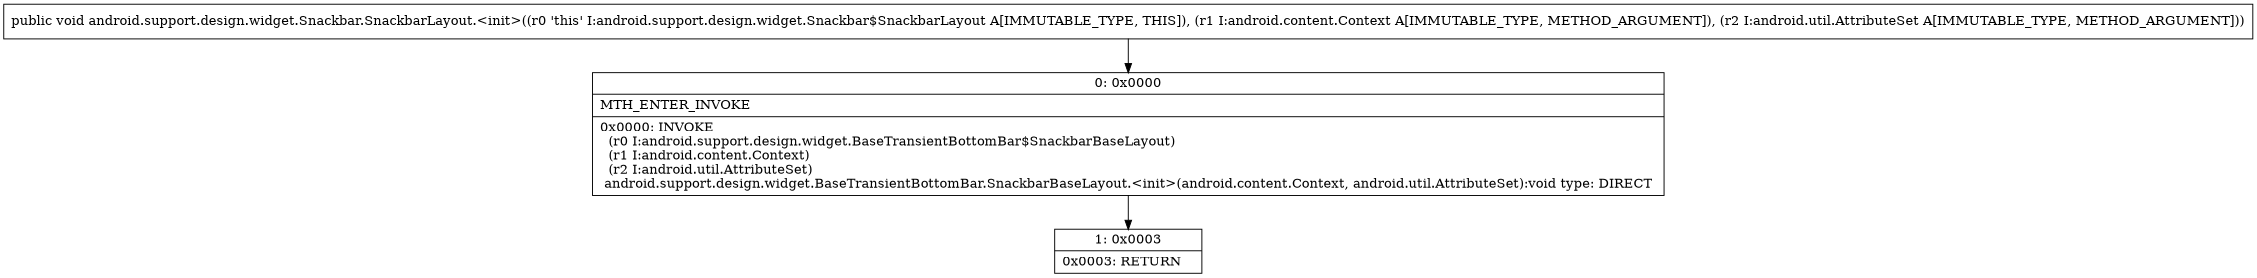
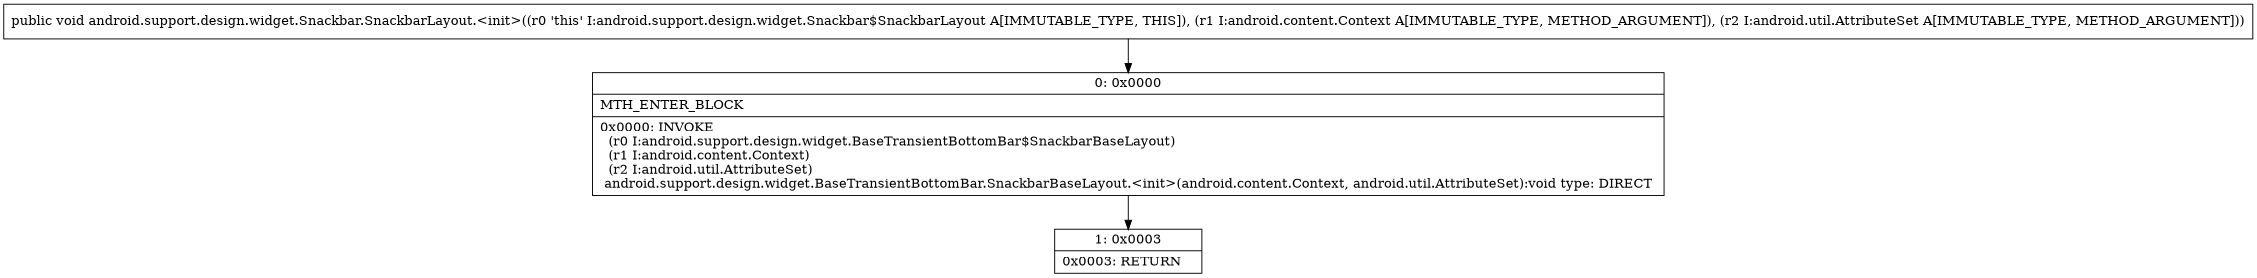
node "0: 0x0000": text "MTH_ENTER_INVOKE" -> "MTH_ENTER_BLOCK"
